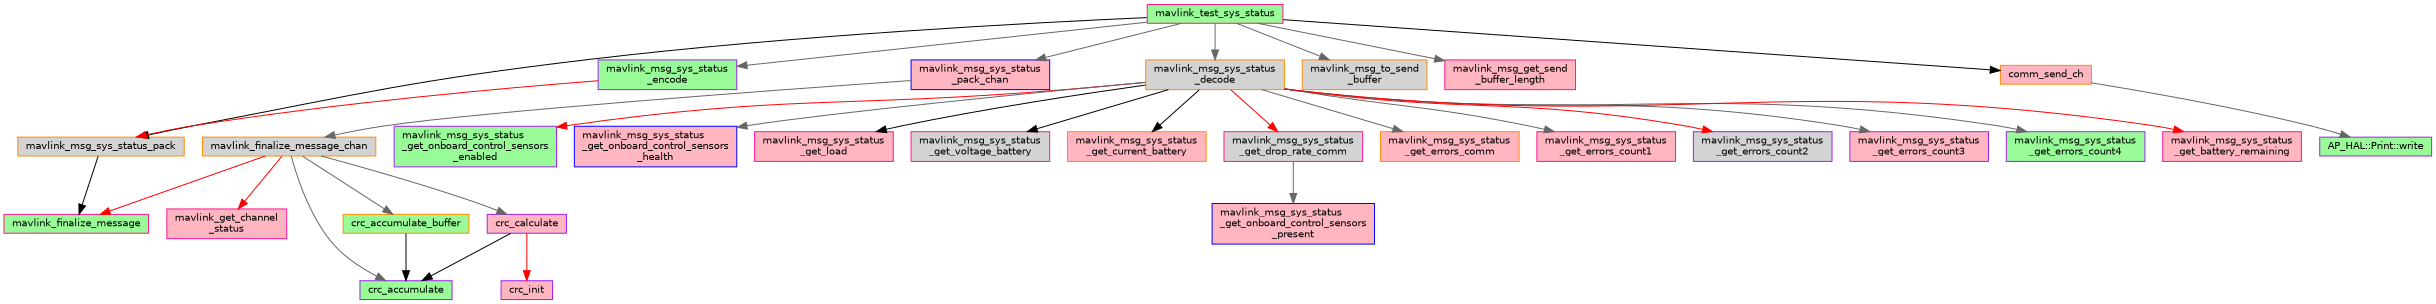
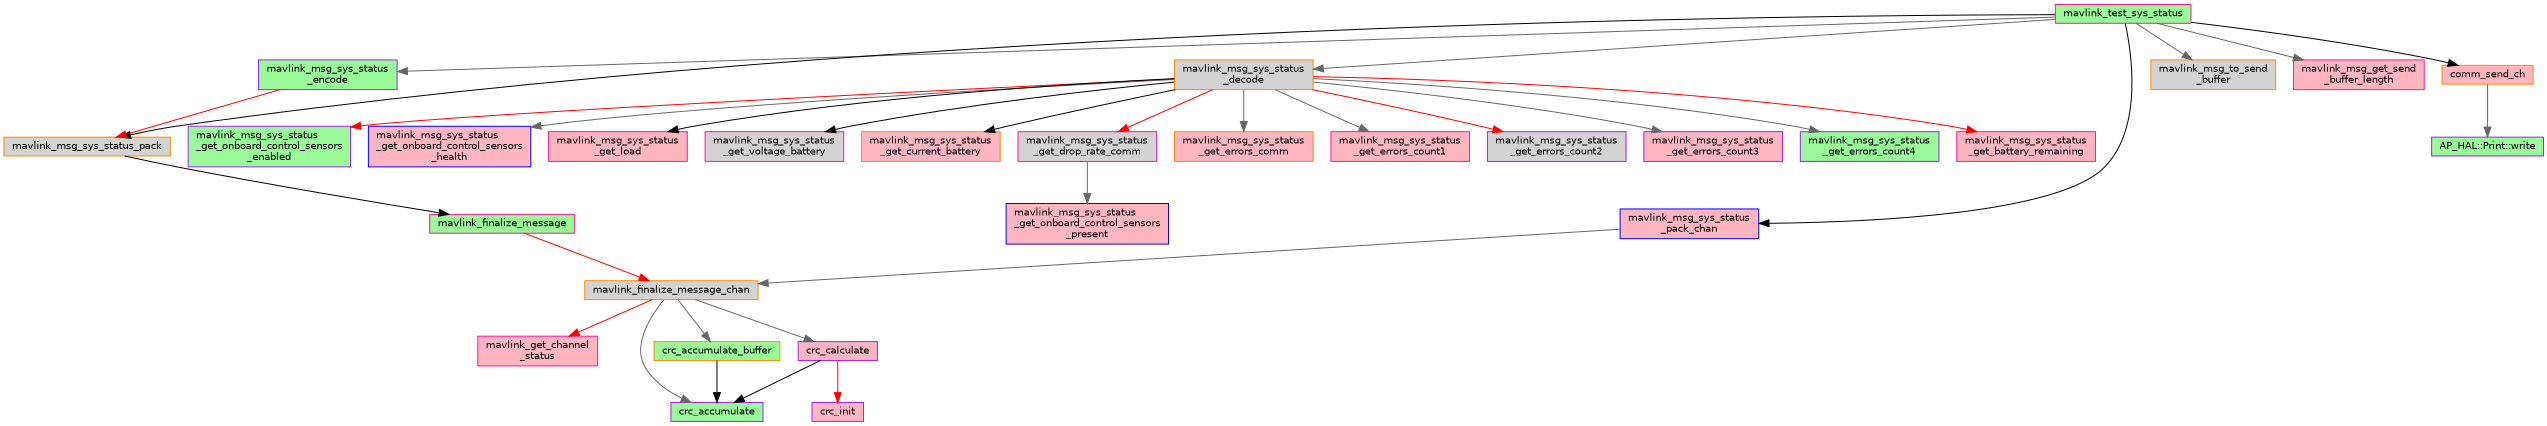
edge "mavlink_test_sys_status" -> "mavlink_msg_sys_status _pack_chan": color gray40 -> black
edge "mavlink_finalize_message_chan" -> "mavlink_finalize_message": reversed
